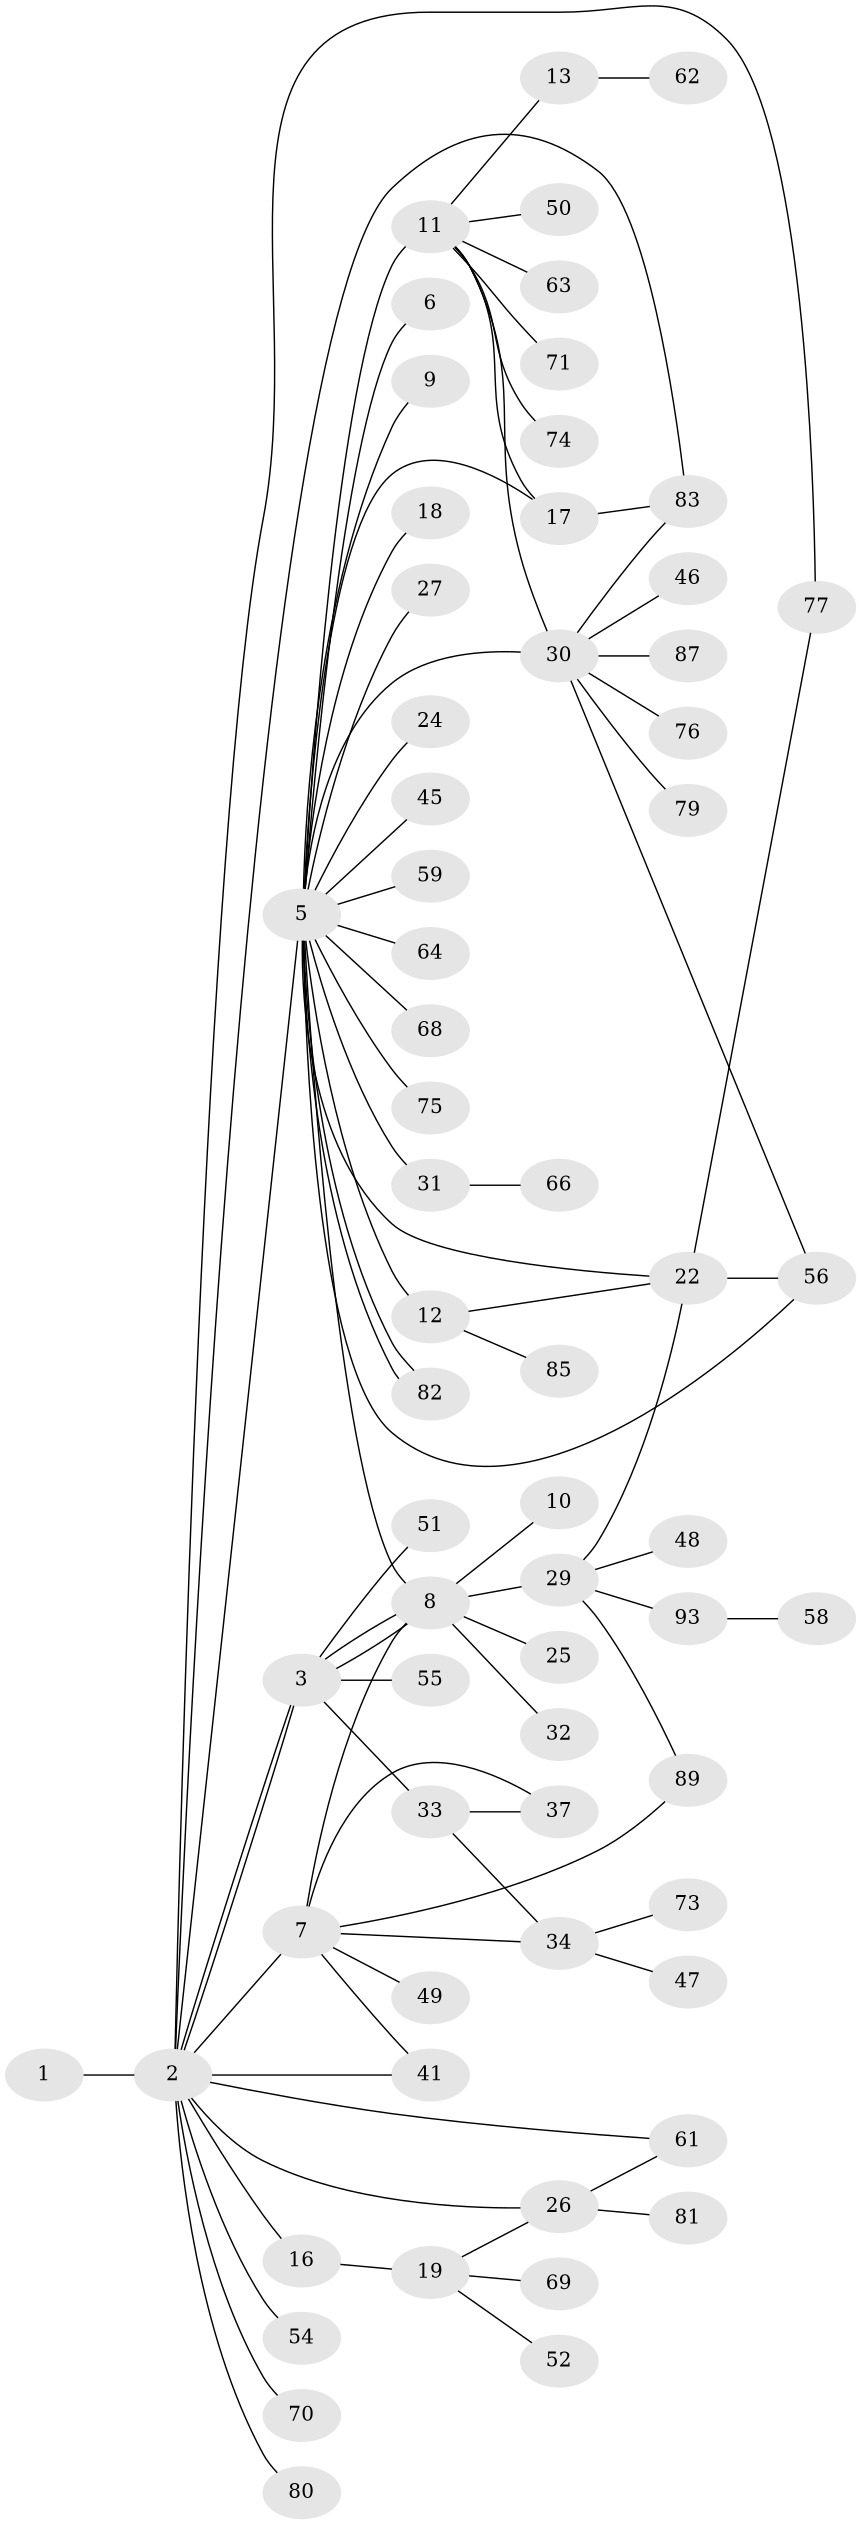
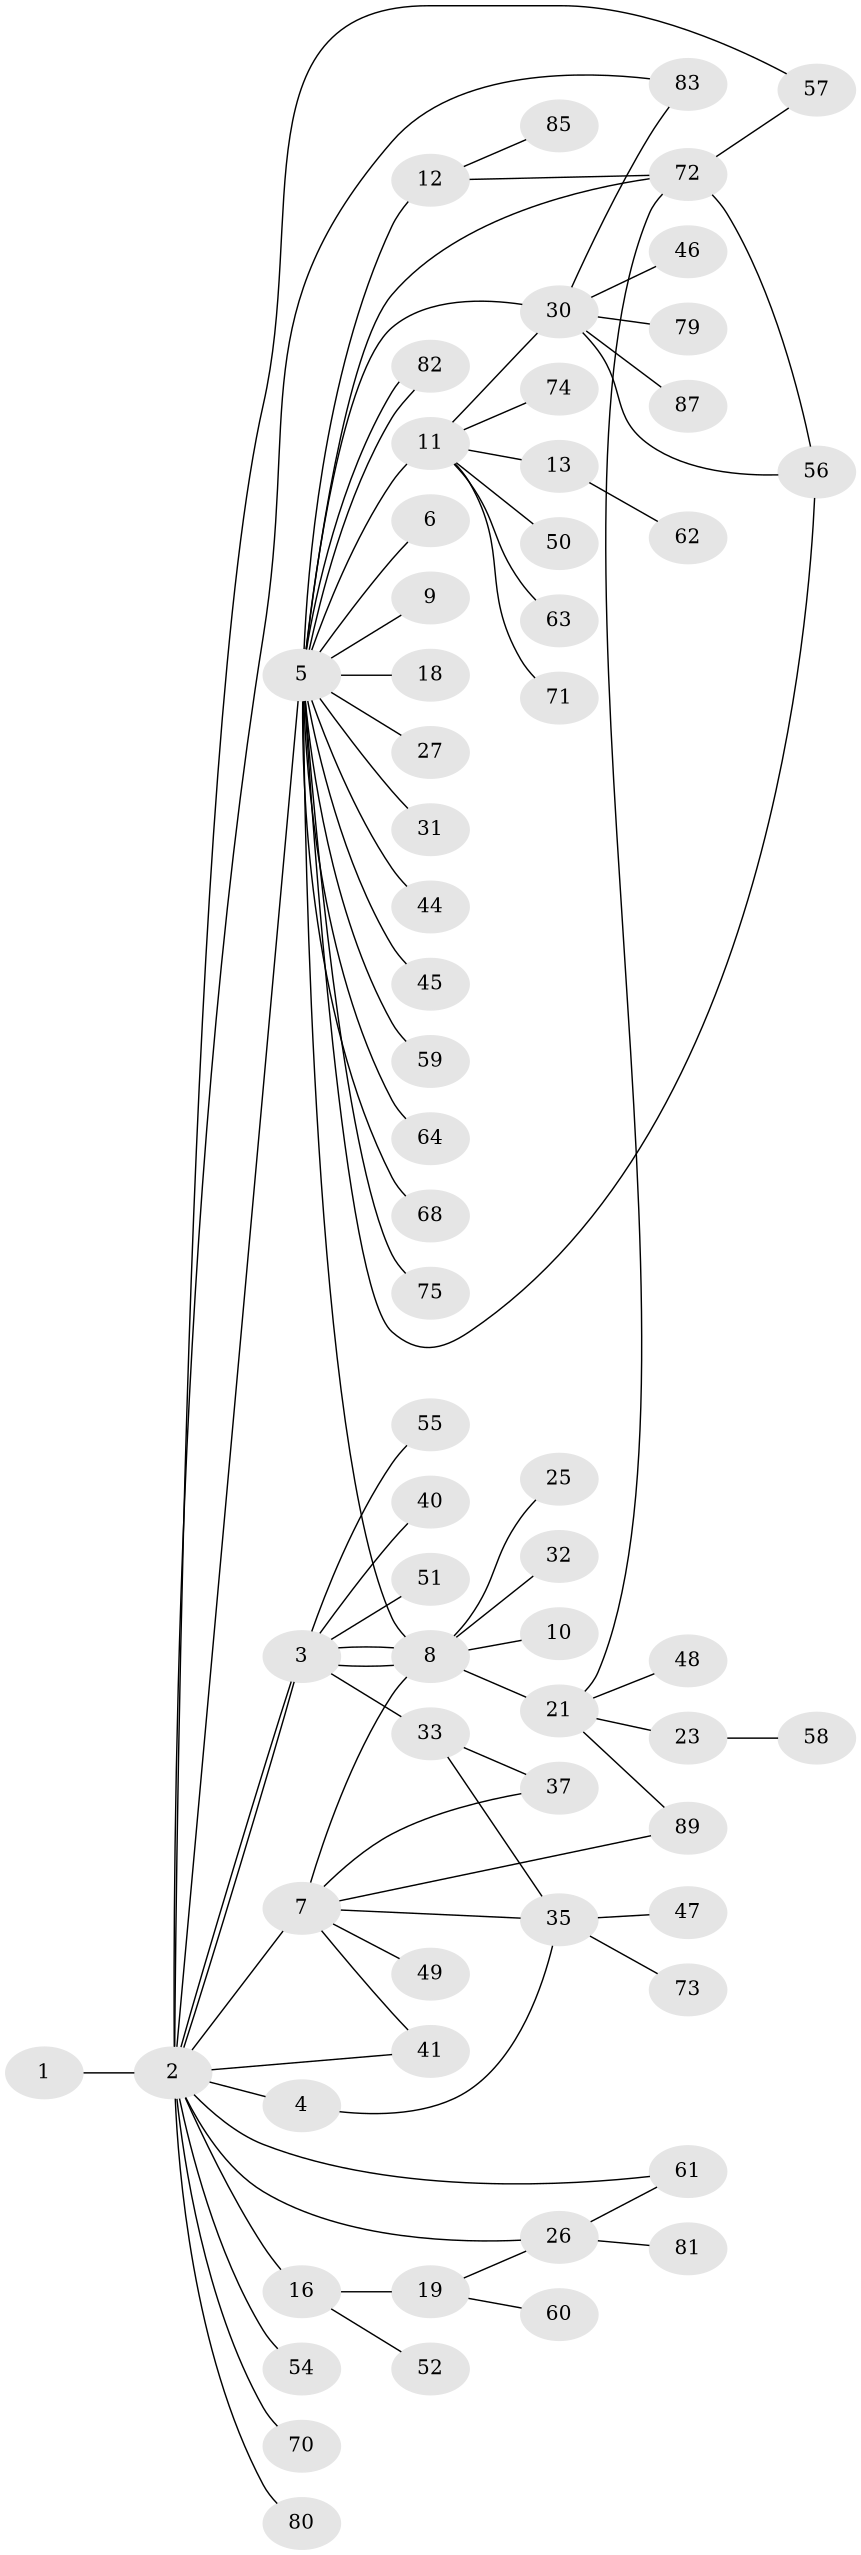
node "17": removed
node "77": label "77" -> "57"
node "24": label "24" -> "44"
node "76": removed
node "66": removed
node "22": label "22" -> "72"
node "40": added
node "29": label "29" -> "21"
node "93": label "93" -> "23"
node "34": label "34" -> "35"
node "4": added
node "69": label "69" -> "60"
edge "19" -- "52": now "16" -- "52"
